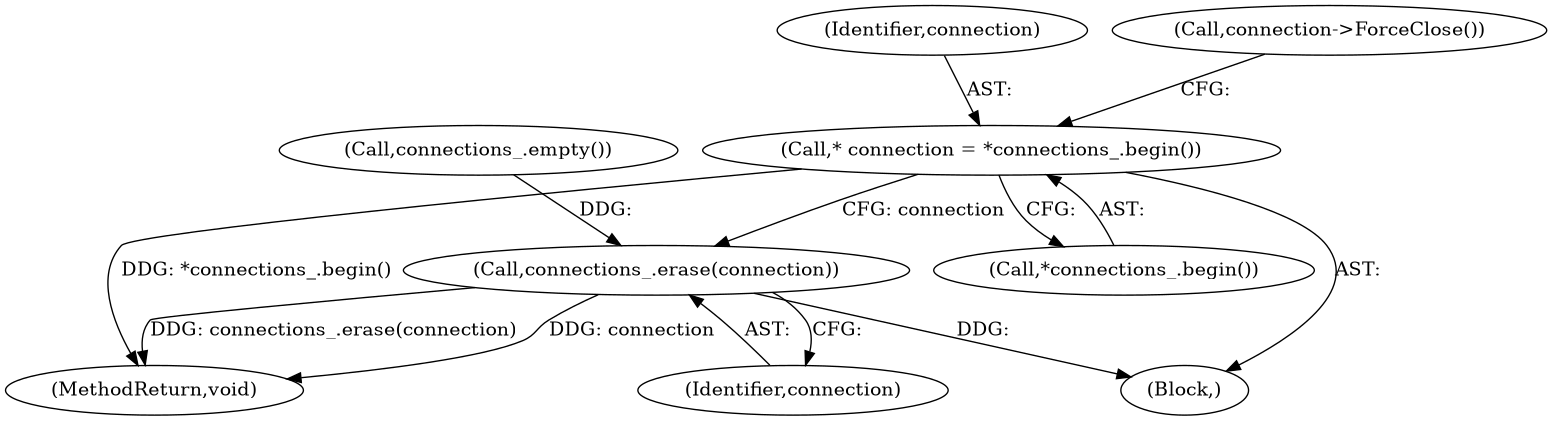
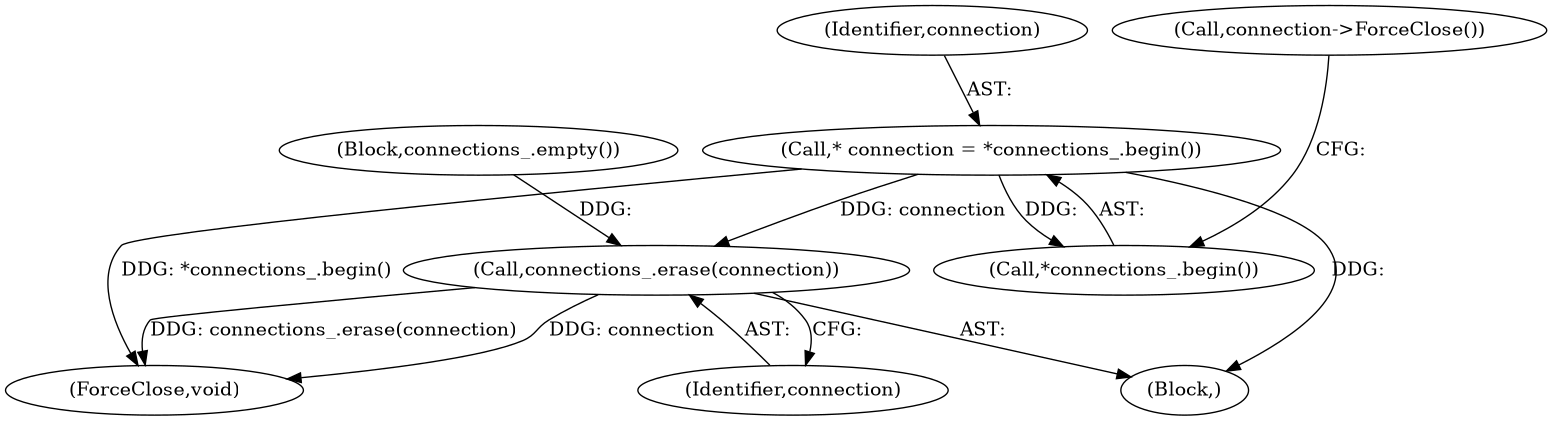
edge "(Call,connection->ForceClose())" -> "(Call,* connection = *connections_.begin())": now "(Call,connection->ForceClose())" -> "(Call,*connections_.begin())"
node "(Call,connections_.empty())": label "(Call,connections_.empty())" -> "(Block,connections_.empty())"
edge "(Call,* connection = *connections_.begin())" -> "(Call,connections_.erase(connection))": label "CFG: connection" -> "DDG: connection"
edge "(Call,* connection = *connections_.begin())" -> "(Call,*connections_.begin())": label "CFG: " -> "DDG: "
edge "(Call,* connection = *connections_.begin())" -> "(Block,)": label "AST: " -> "DDG: "
edge "(Call,connections_.erase(connection))" -> "(Block,)": label "DDG: " -> "AST: "
node "(MethodReturn,void)": label "(MethodReturn,void)" -> "(ForceClose,void)"
